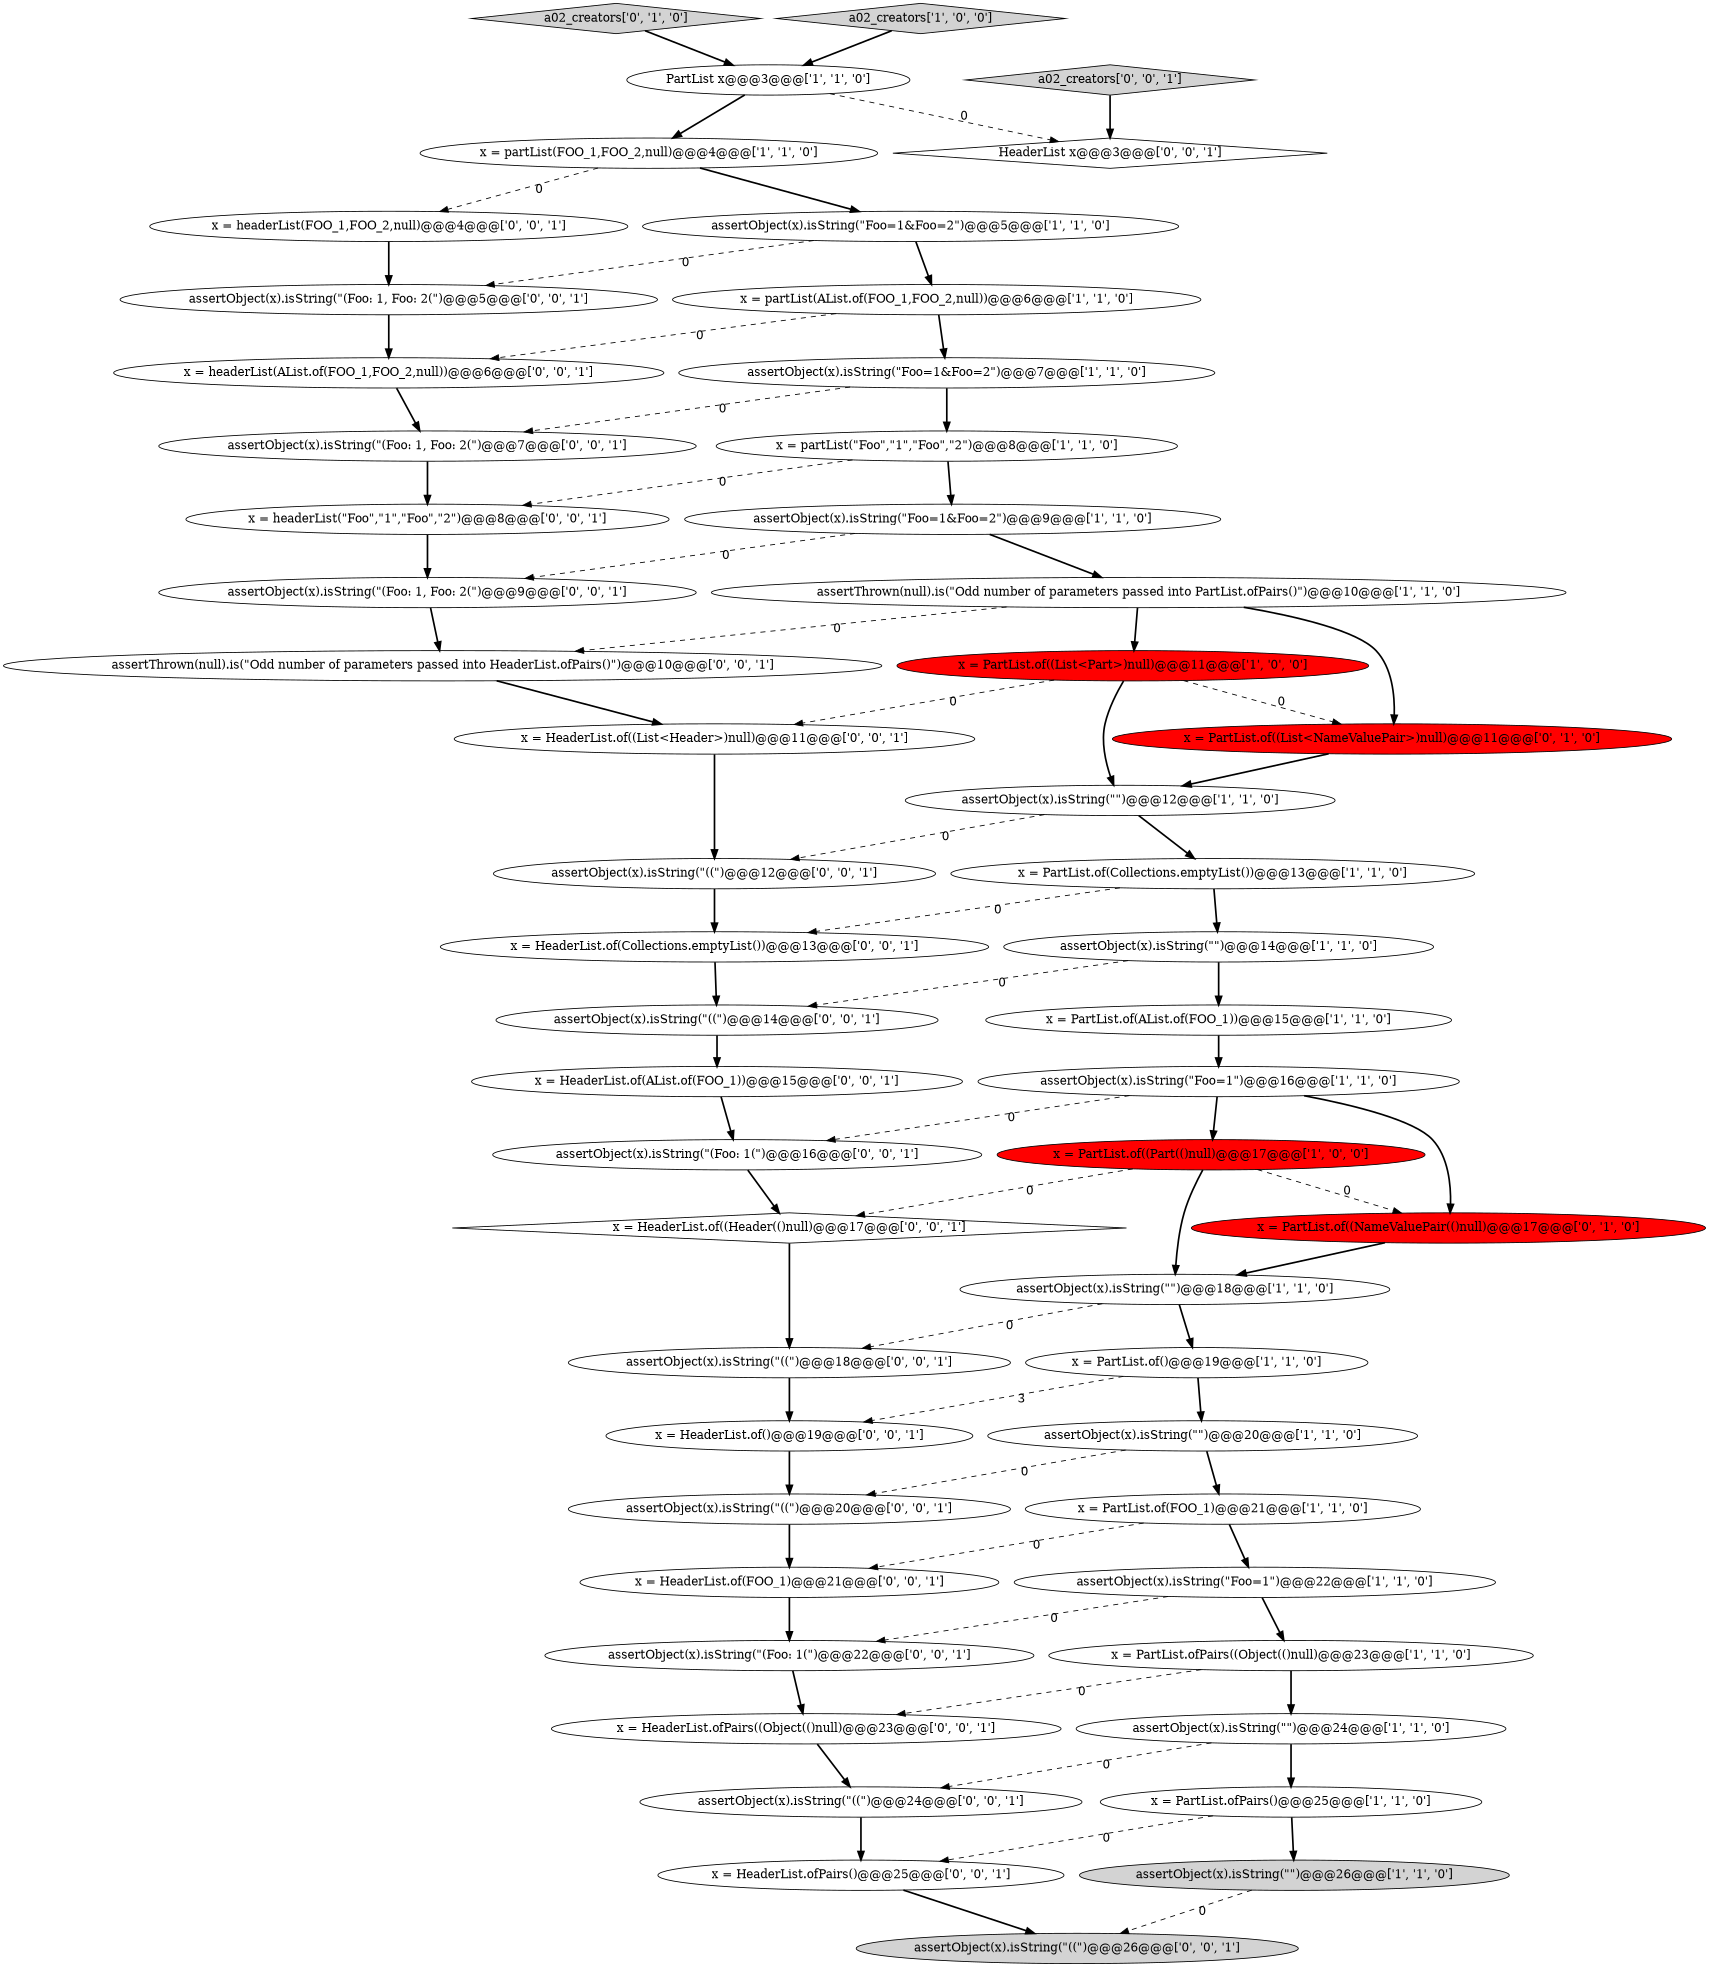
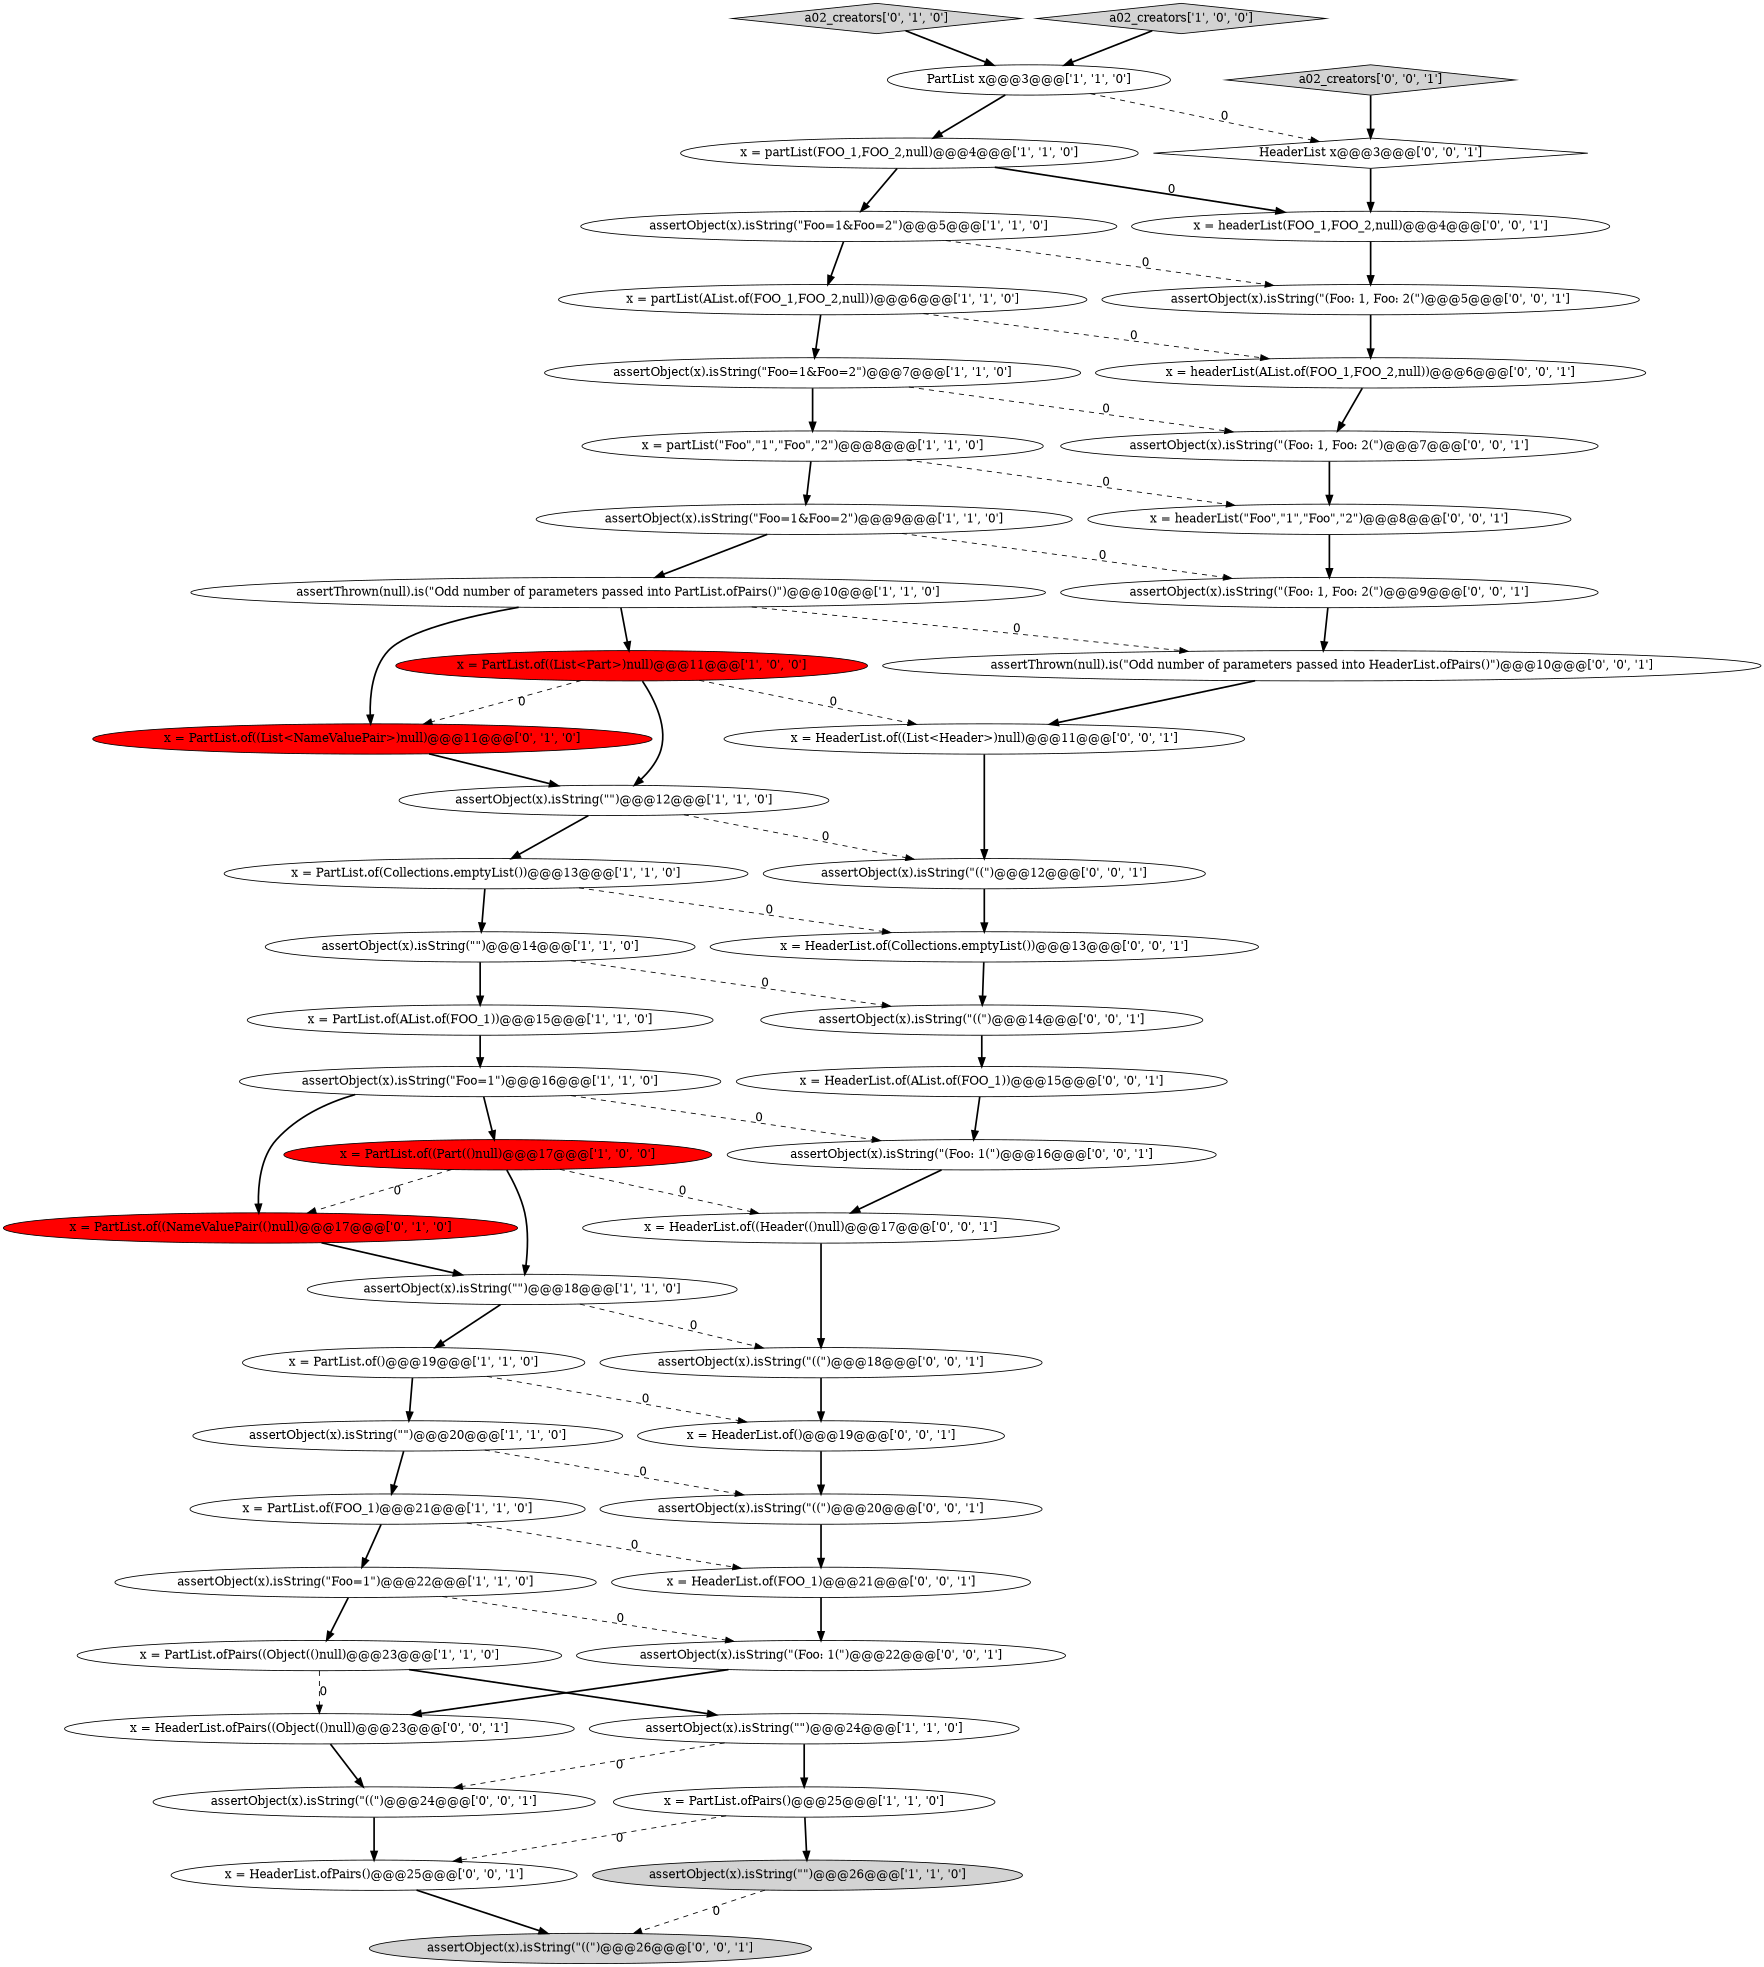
edge "HeaderList x@@@3@@@['0', '0', '1']" -> "x = headerList(FOO_1,FOO_2,null)@@@4@@@['0', '0', '1']": added
edge "x = partList(FOO_1,FOO_2,null)@@@4@@@['1', '1', '0']" -> "x = headerList(FOO_1,FOO_2,null)@@@4@@@['0', '0', '1']": style dashed -> bold
node "x = HeaderList.of((Header(()null)@@@17@@@['0', '0', '1']": shape diamond -> ellipse
edge "x = PartList.of()@@@19@@@['1', '1', '0']" -> "x = HeaderList.of()@@@19@@@['0', '0', '1']": label "3" -> "0"
